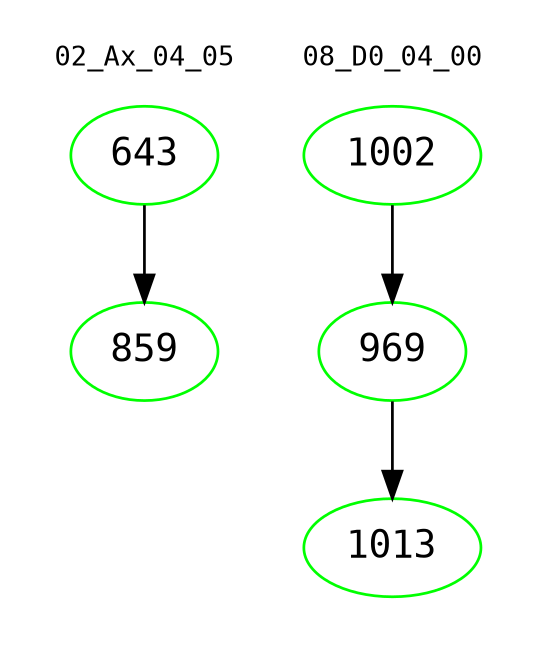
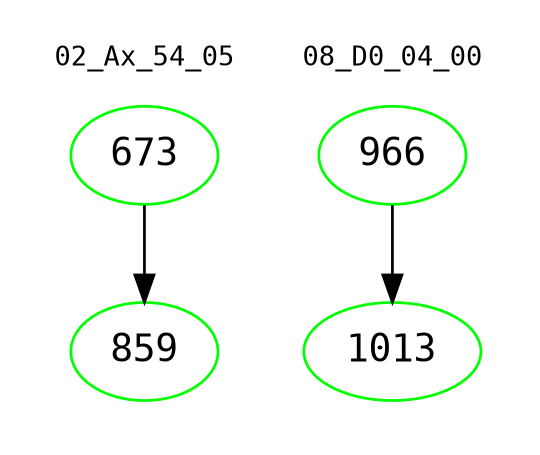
cluster "02_Ax_04_05": label "02_Ax_04_05" -> "02_Ax_54_05"
node "643": label "643" -> "673"
node "1002": removed
node "969": label "969" -> "966"
